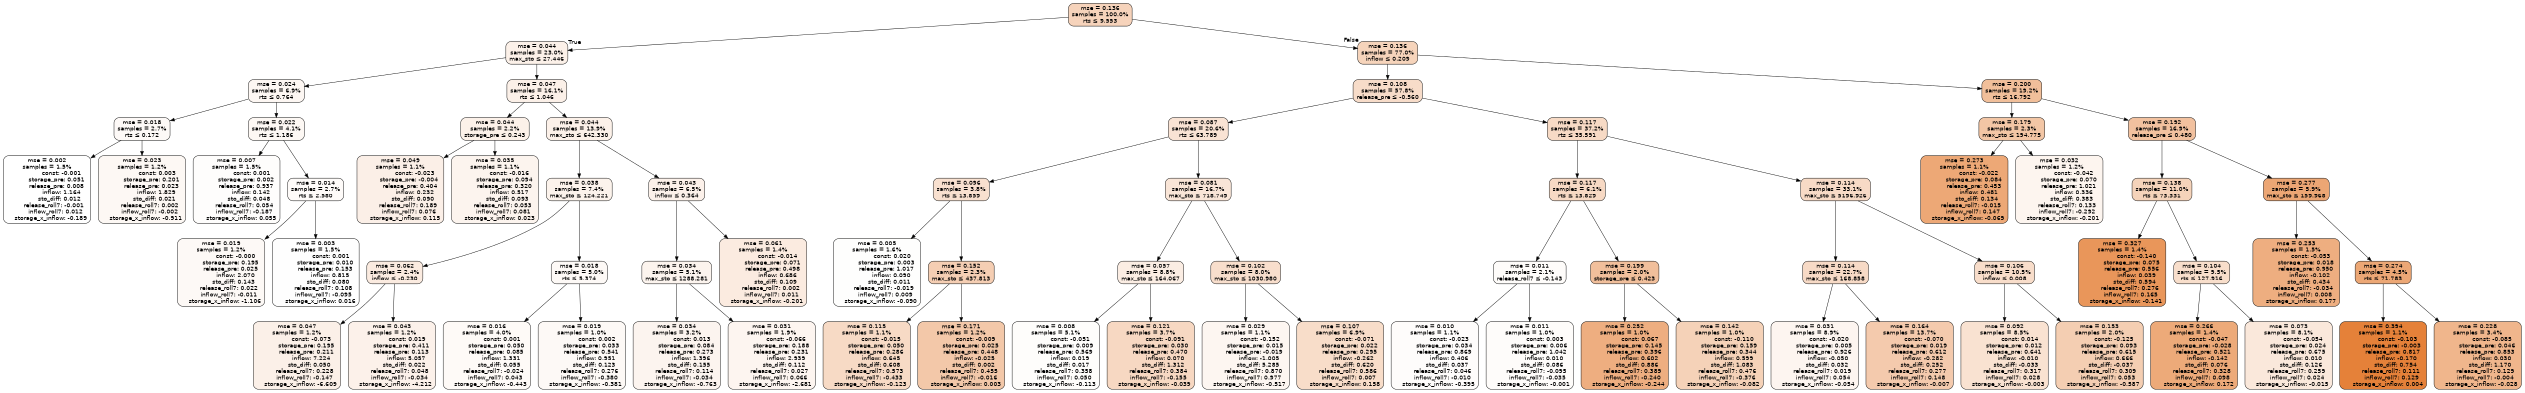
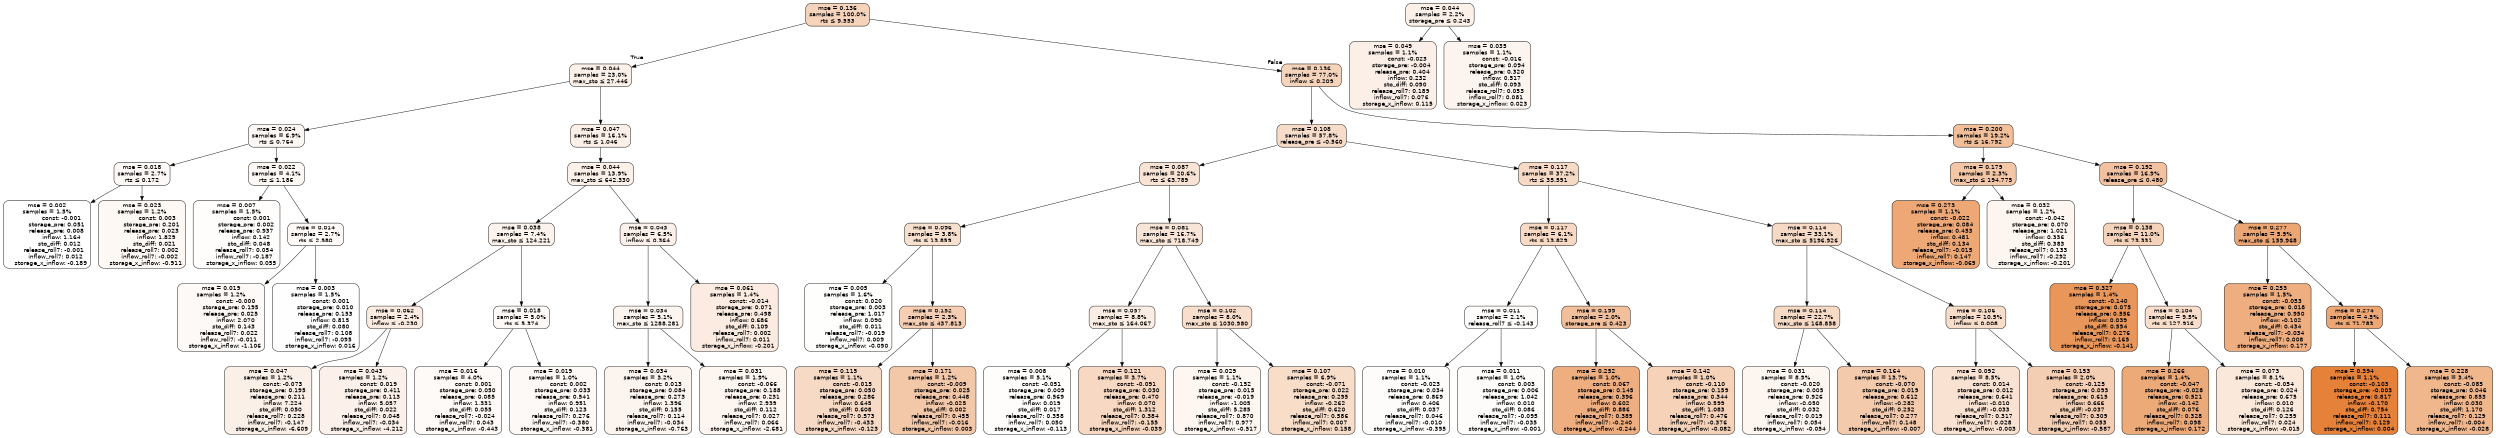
edge "mse = 0.047 samples = 16.1% rts ≤ 1.046" -> "mse = 0.044 samples = 2.2% storage_pre ≤ 0.243": removed
